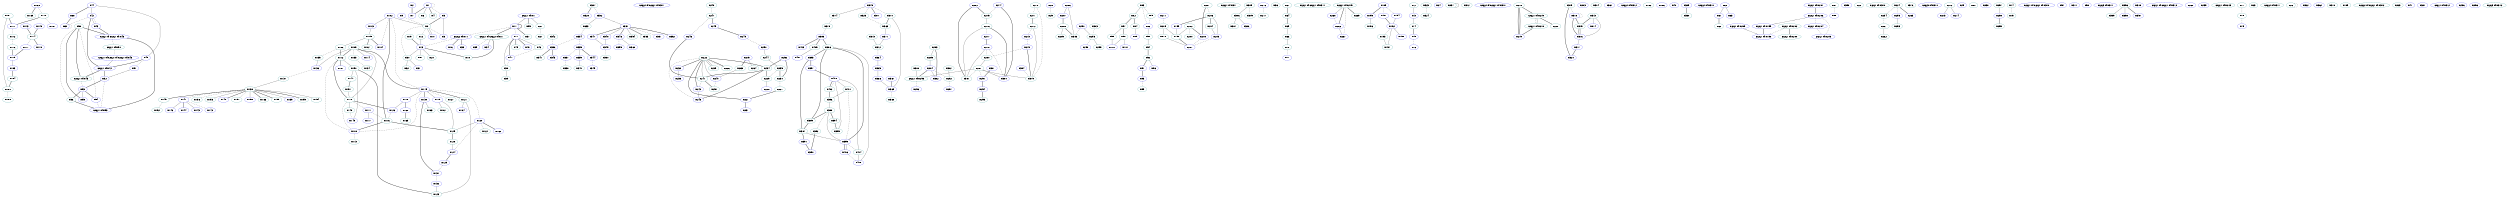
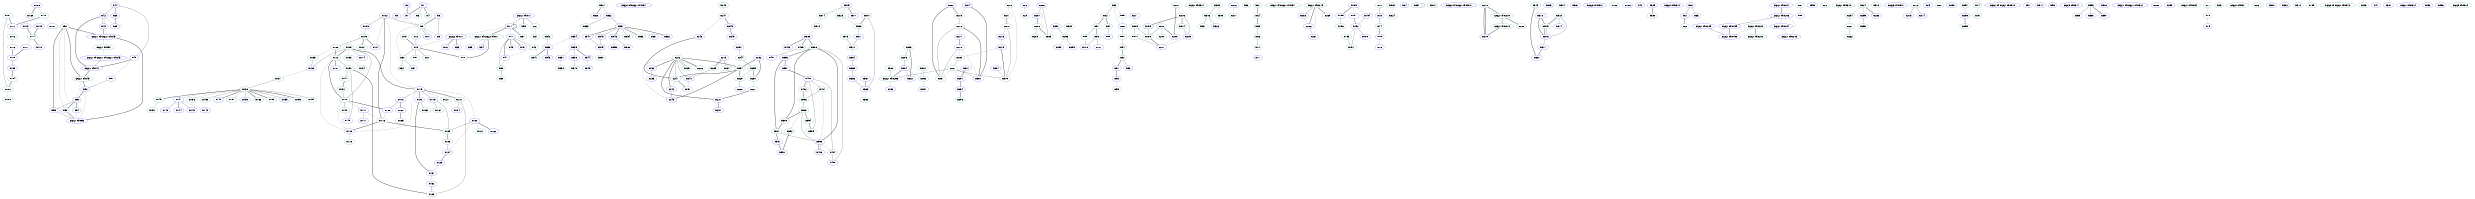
edge "Copy1 of N42" -- "N52": now "Copy1 of N43" -- "N52"
edge "N55" -- "Copy1 of N53": added
